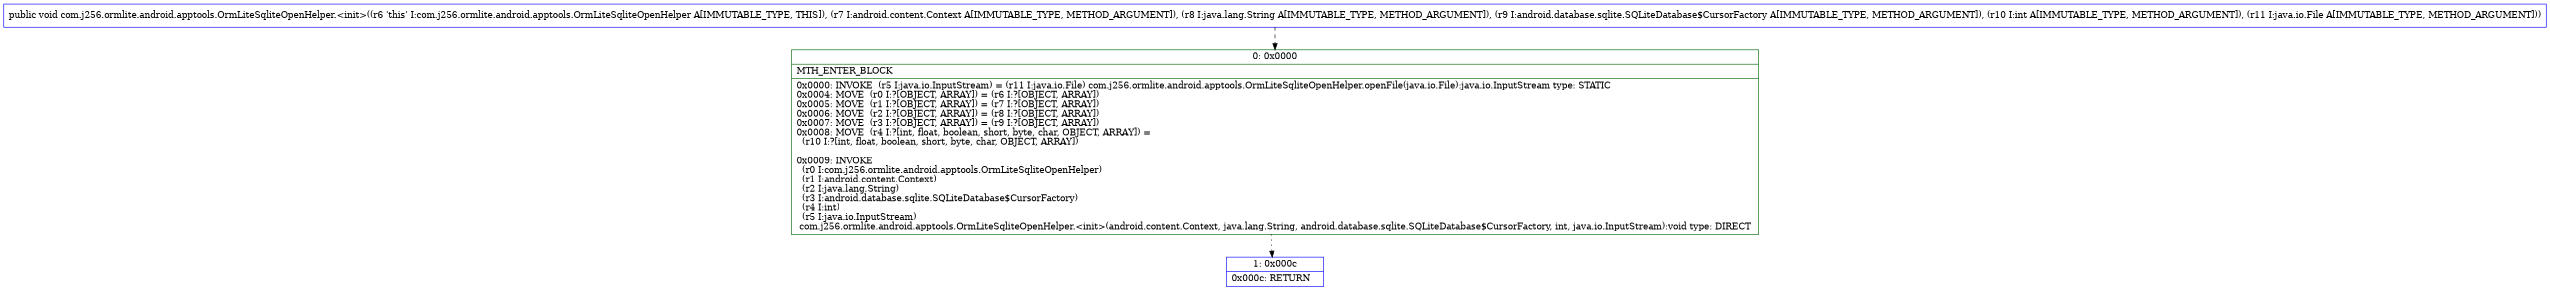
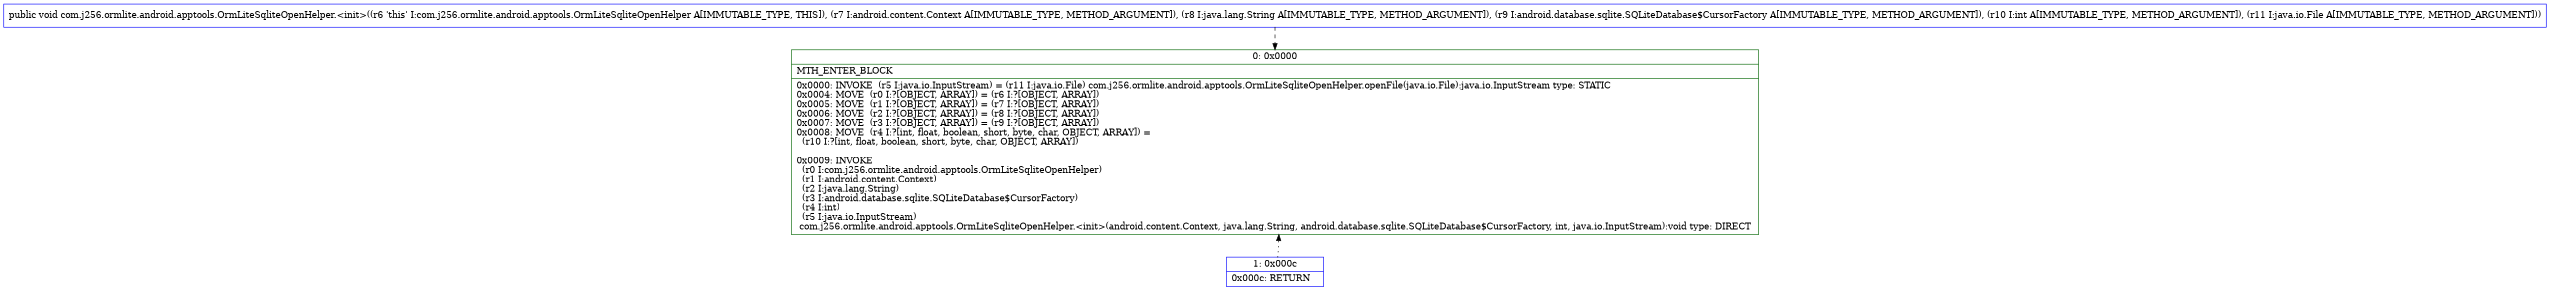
edge "0: 0x0000" -> "1: 0x000c": reversed
